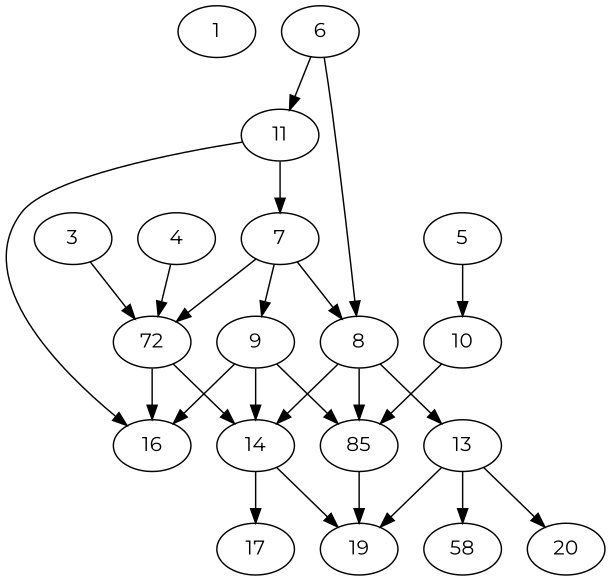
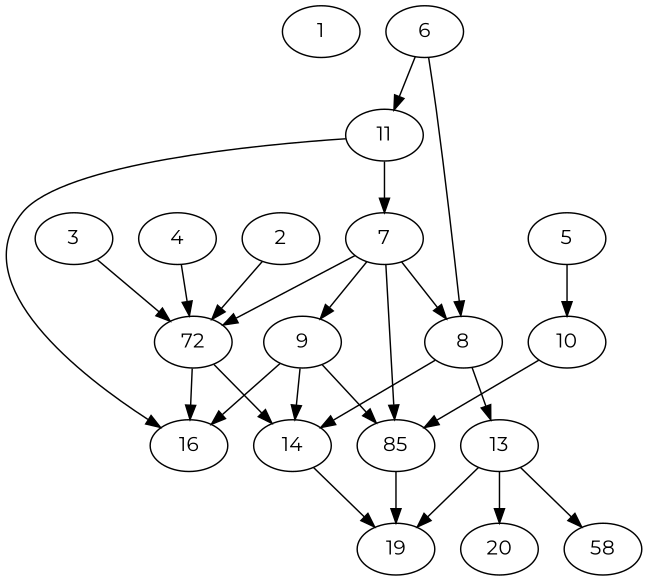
node "2": added
edge "8" -> "85": now "7" -> "85"
node "17": removed
